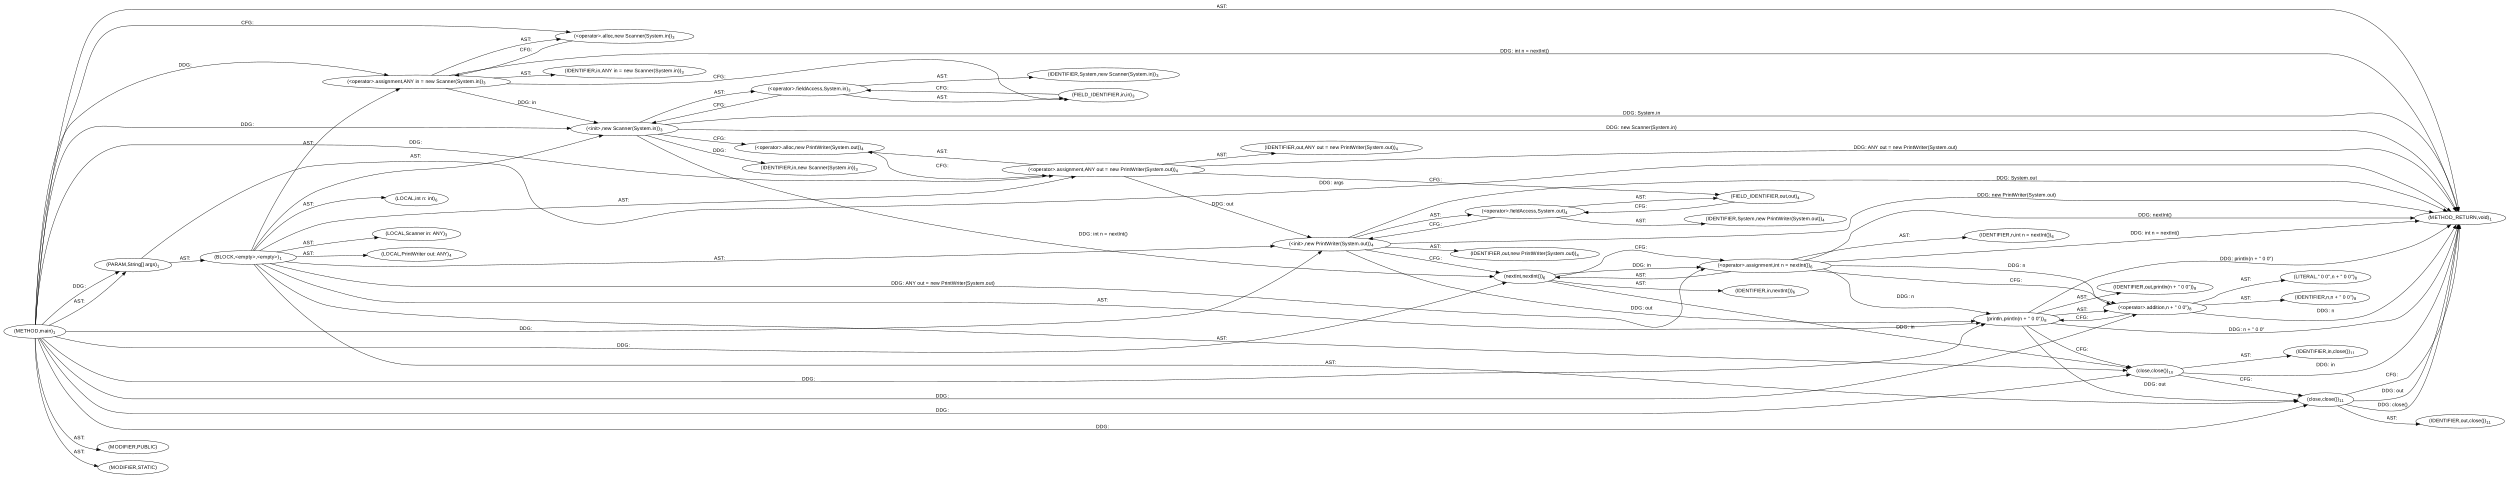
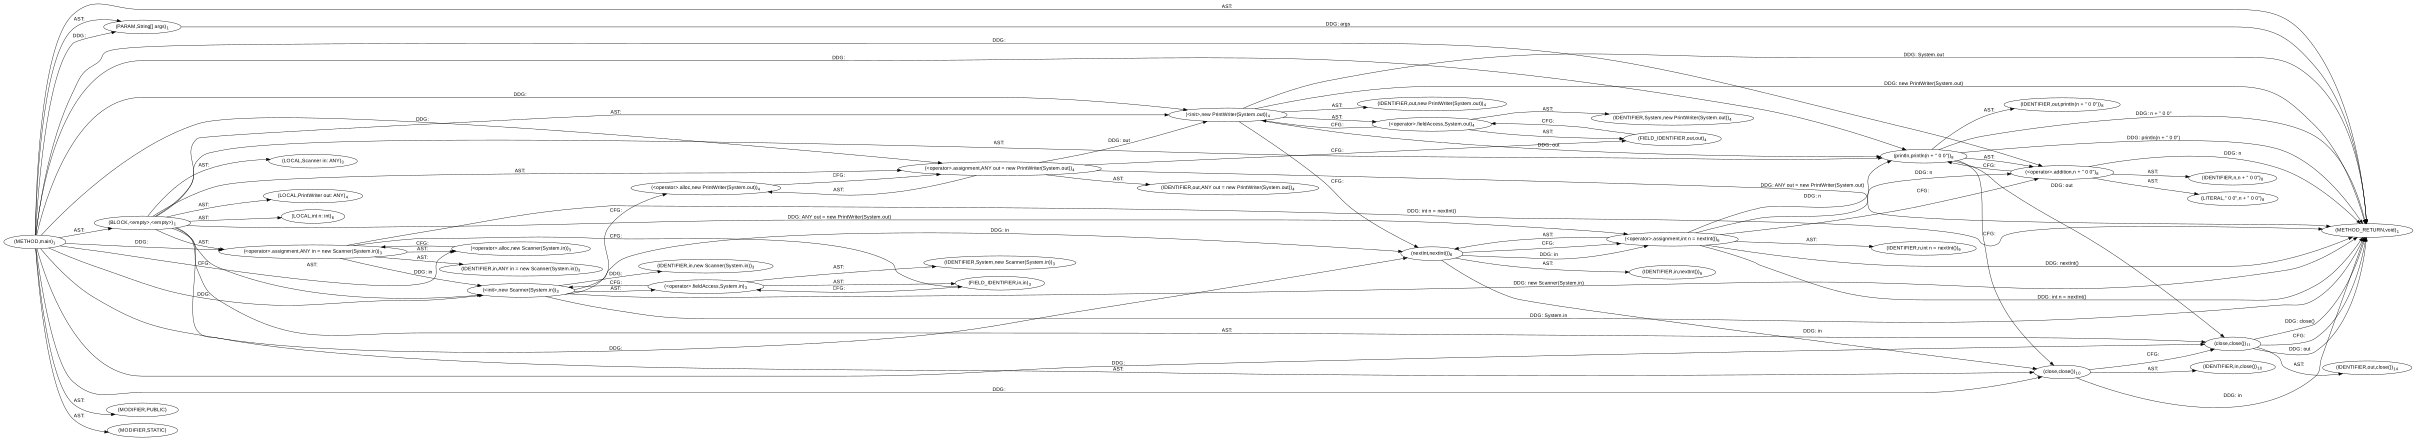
edge "(<init>,new Scanner(System.in))" -> "(nextInt,nextInt())": label "DDG: int n = nextInt()" -> "DDG: in"
edge "(PARAM,String[] args)" -> "(BLOCK,<empty>,<empty>)": now "(METHOD,main)" -> "(BLOCK,<empty>,<empty>)"
node "(IDENTIFIER,in,close())": text "11" -> "10"
node "(IDENTIFIER,out,close())": text "11" -> "14"
